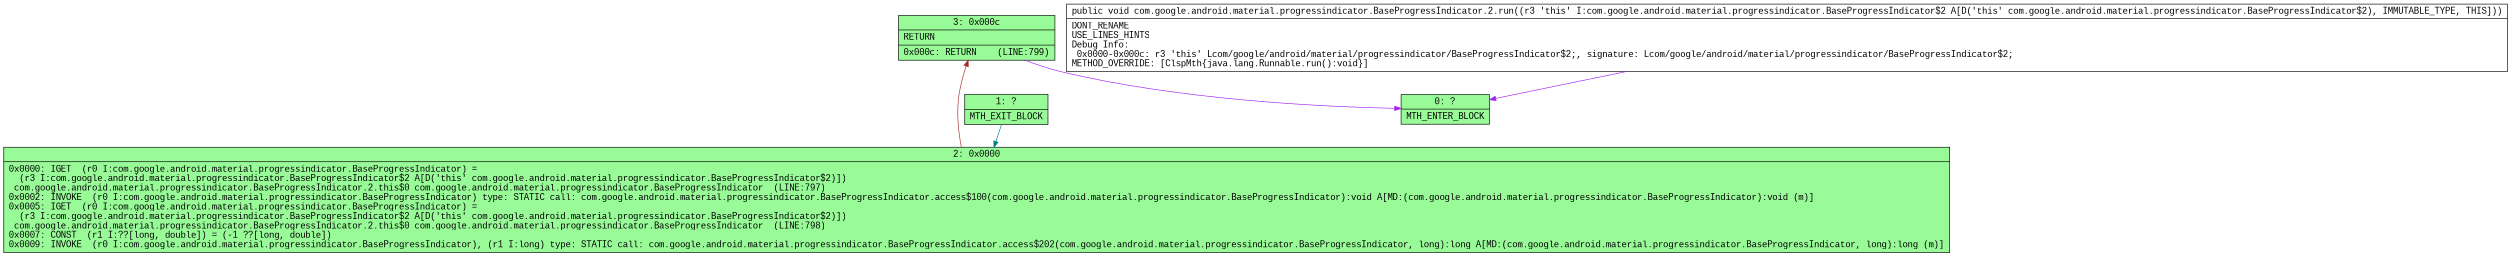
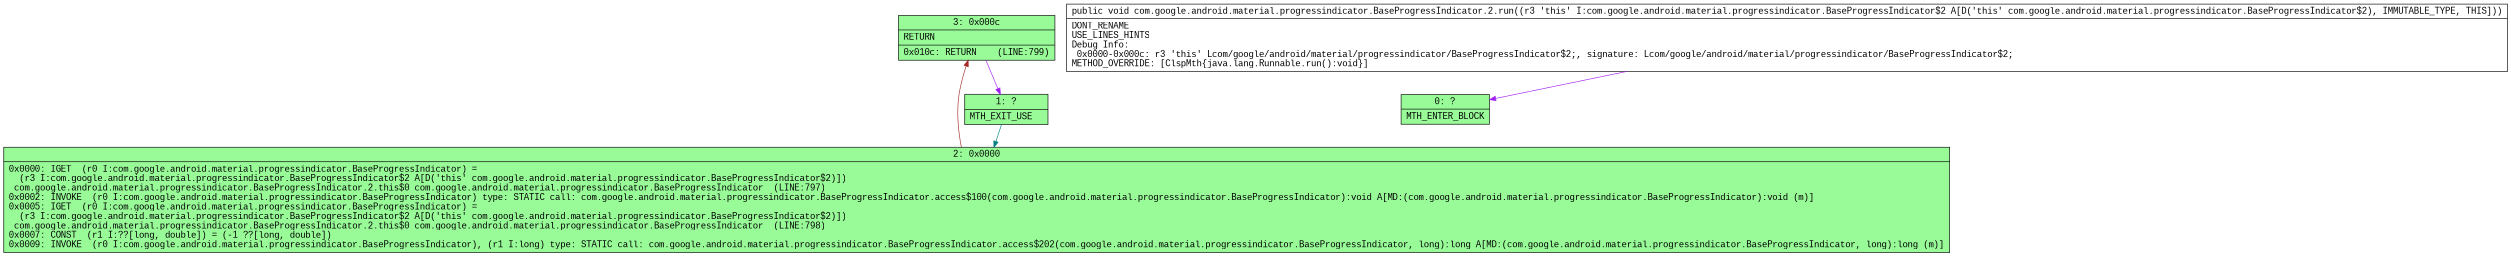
node "3: 0x000c": text "0x000c: RETURN    (LINE:799)" -> "0x010c: RETURN    (LINE:799)"
edge "3: 0x000c" -> "0: ?": now "3: 0x000c" -> "1: ?"
node "1: ?": text "MTH_EXIT_BLOCK" -> "MTH_EXIT_USE"
